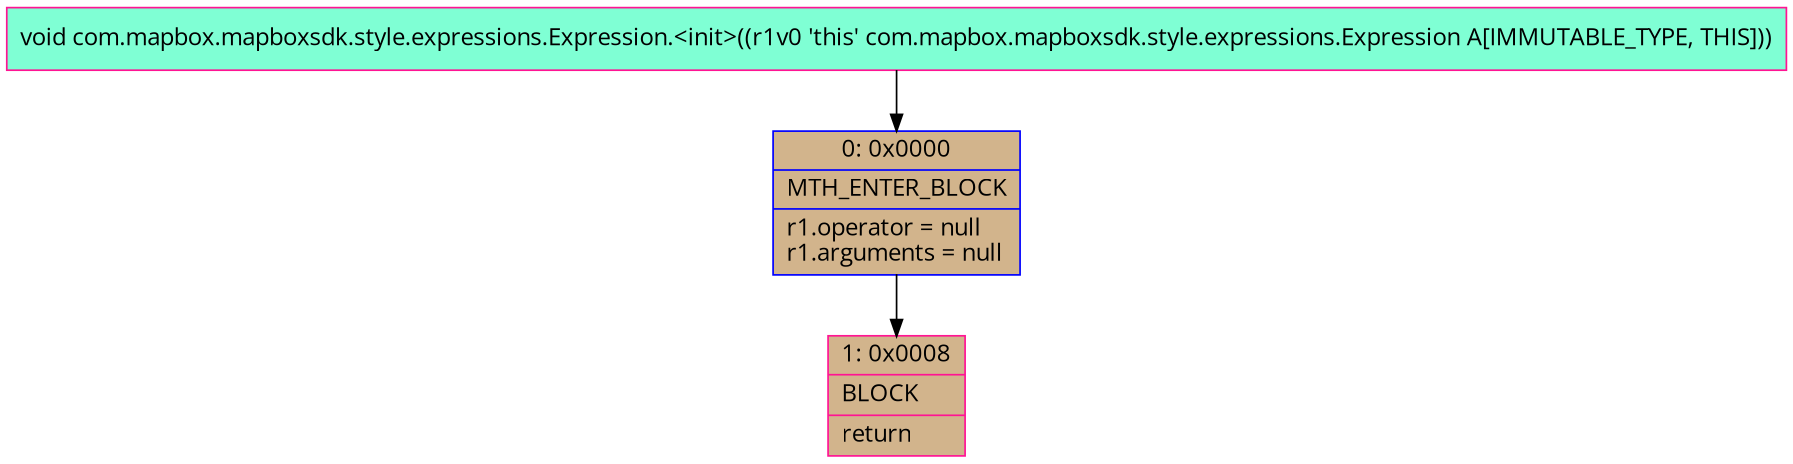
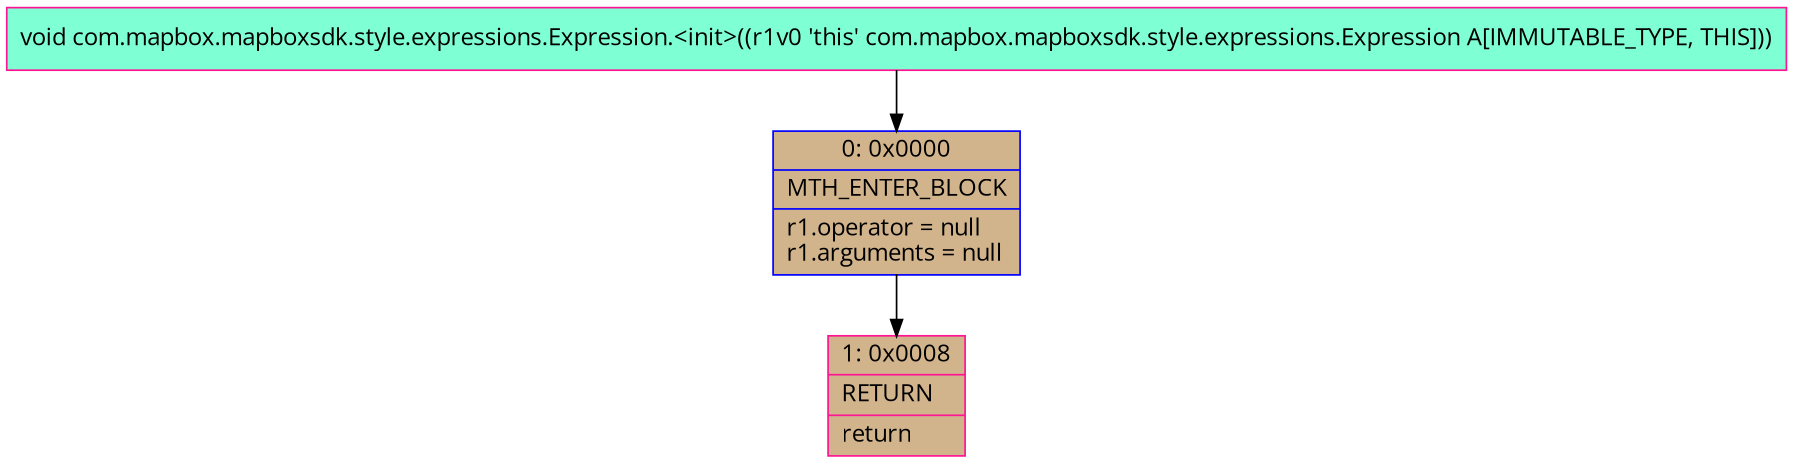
node "1: 0x0008": text "BLOCK" -> "RETURN"
